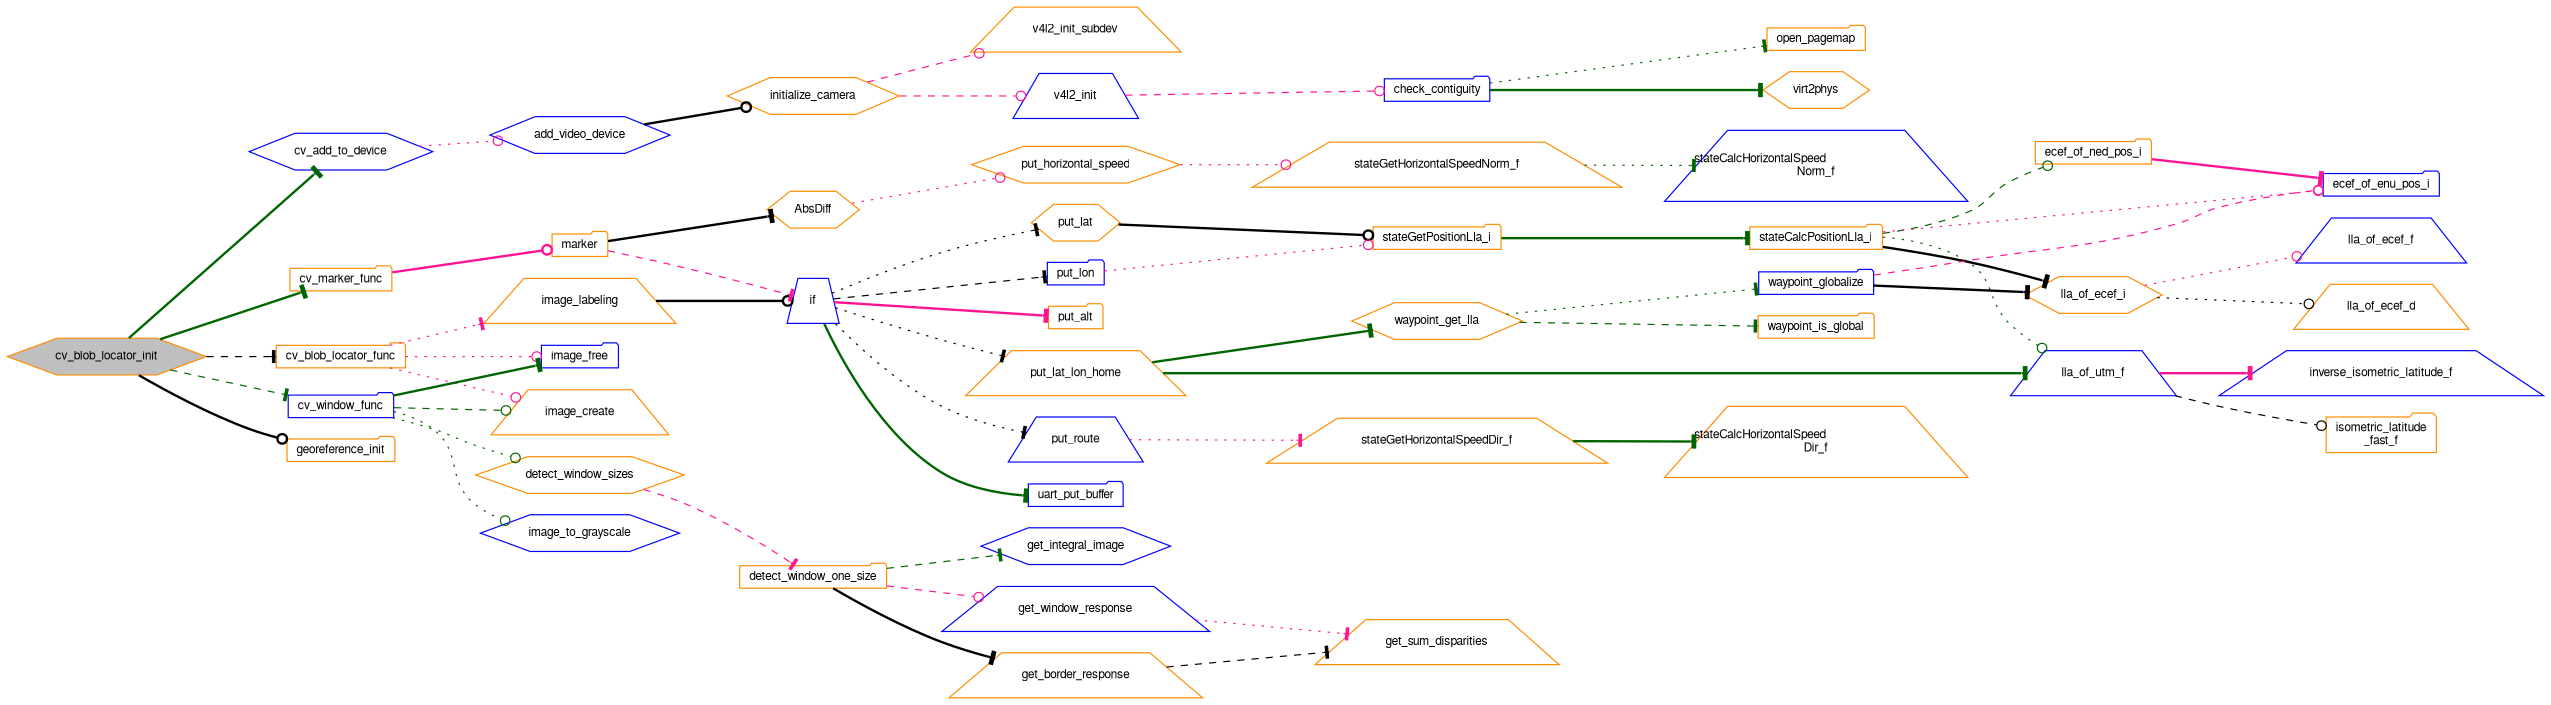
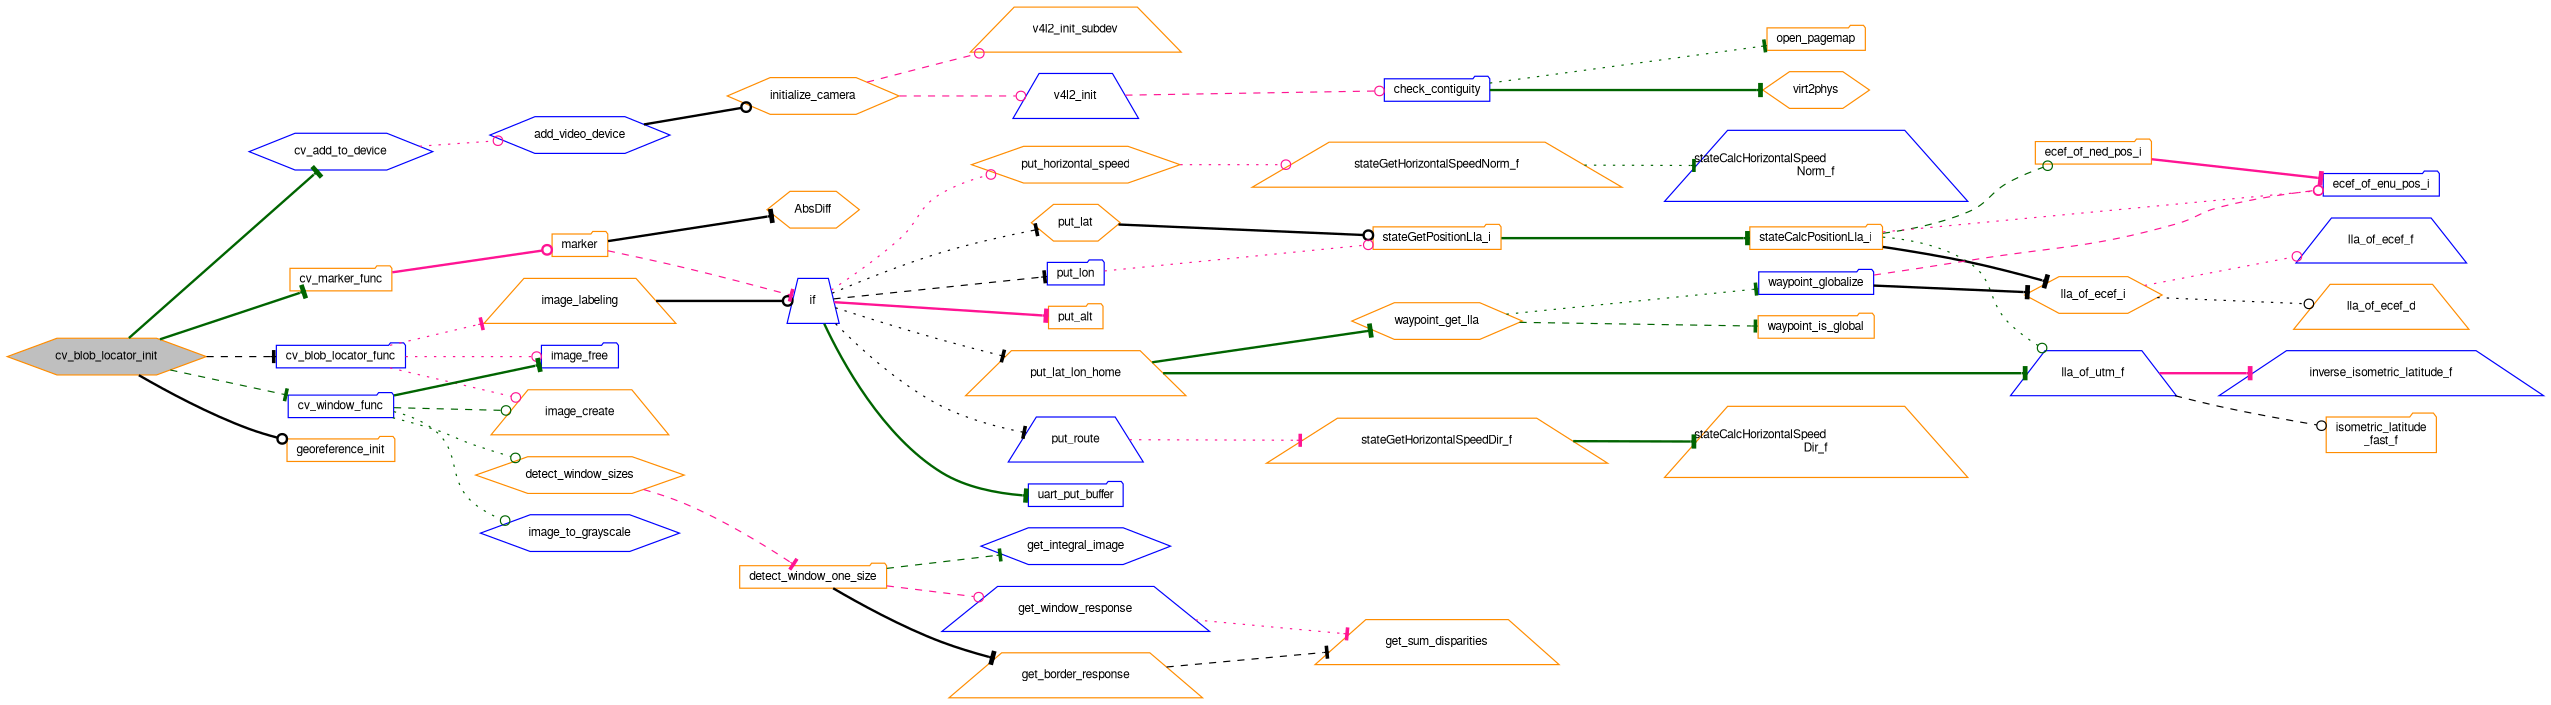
edge "AbsDiff" -> "put_horizontal_speed": now "if" -> "put_horizontal_speed"
node "cv_blob_locator_func": color darkorange -> blue
